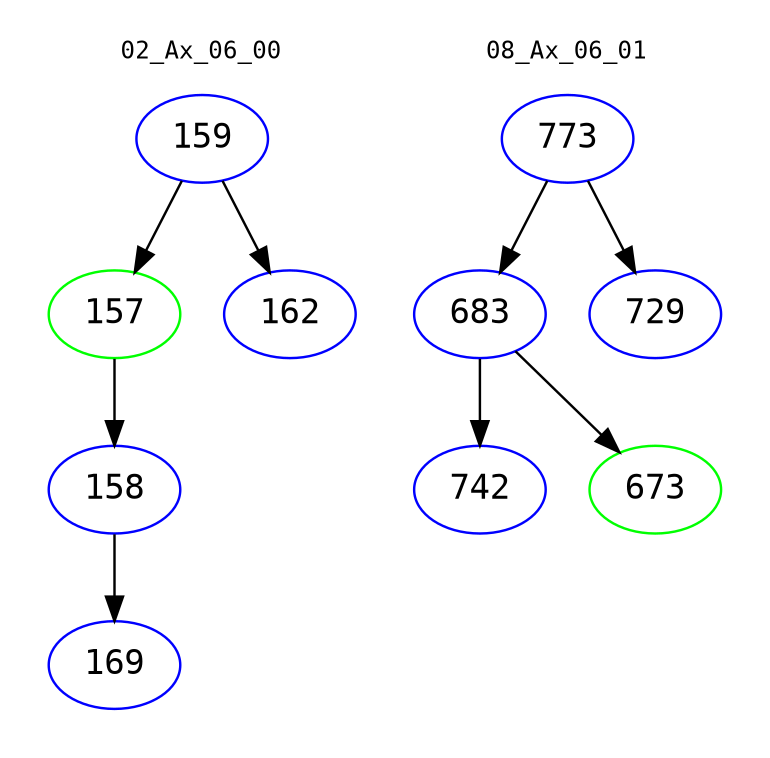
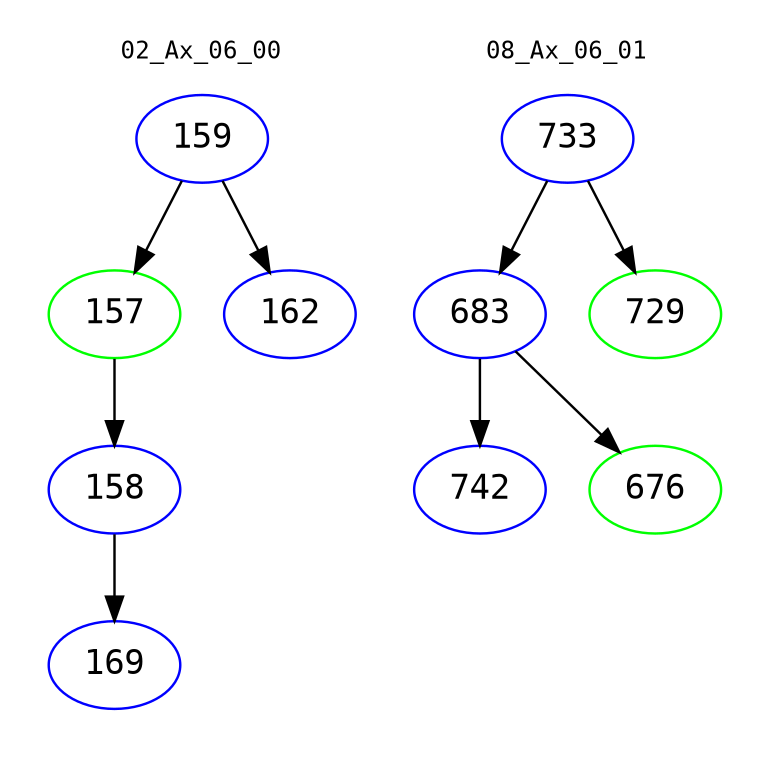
node "773": label "773" -> "733"
node "729": color blue -> green
node "673": label "673" -> "676"
